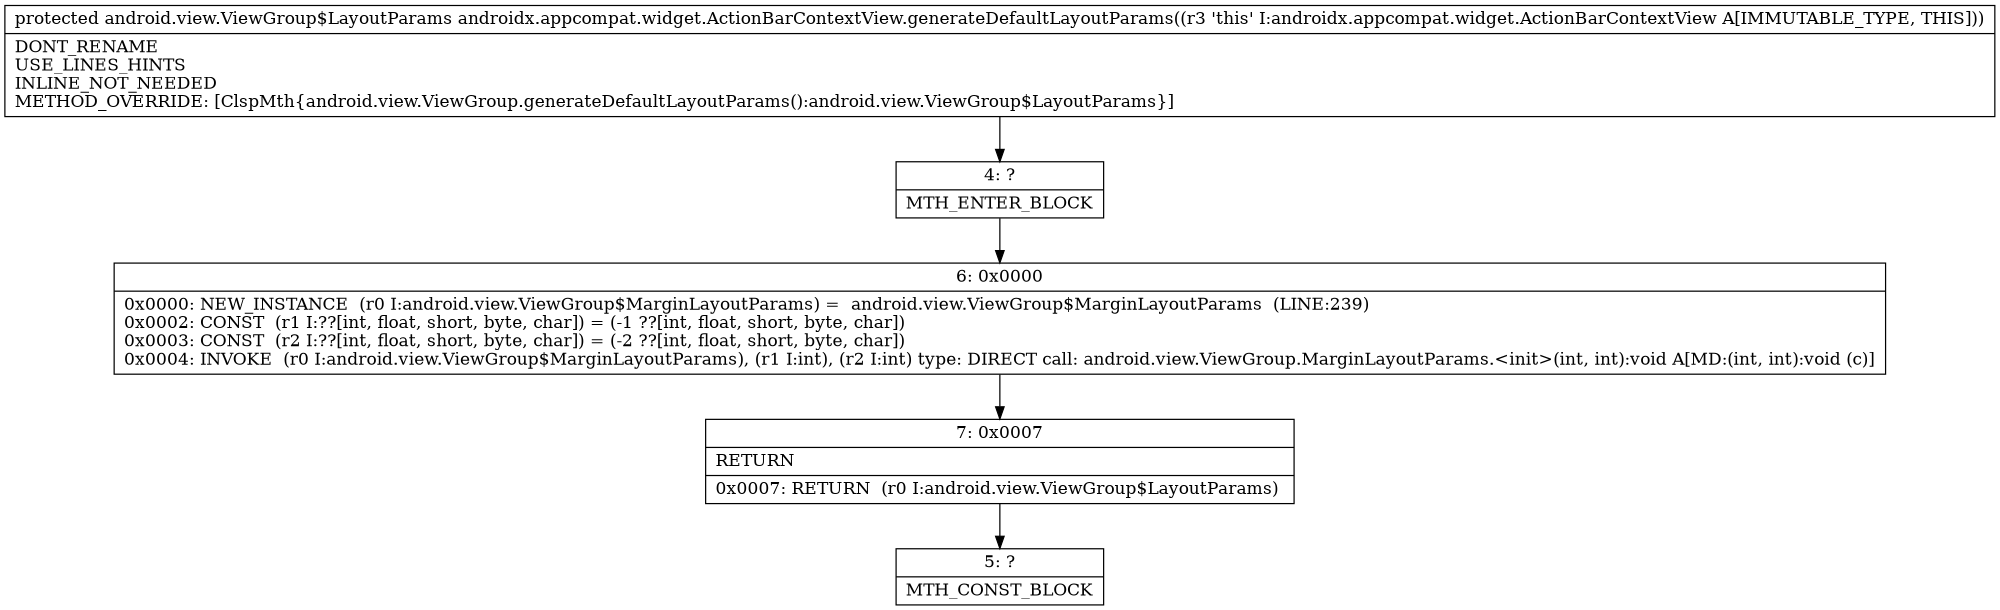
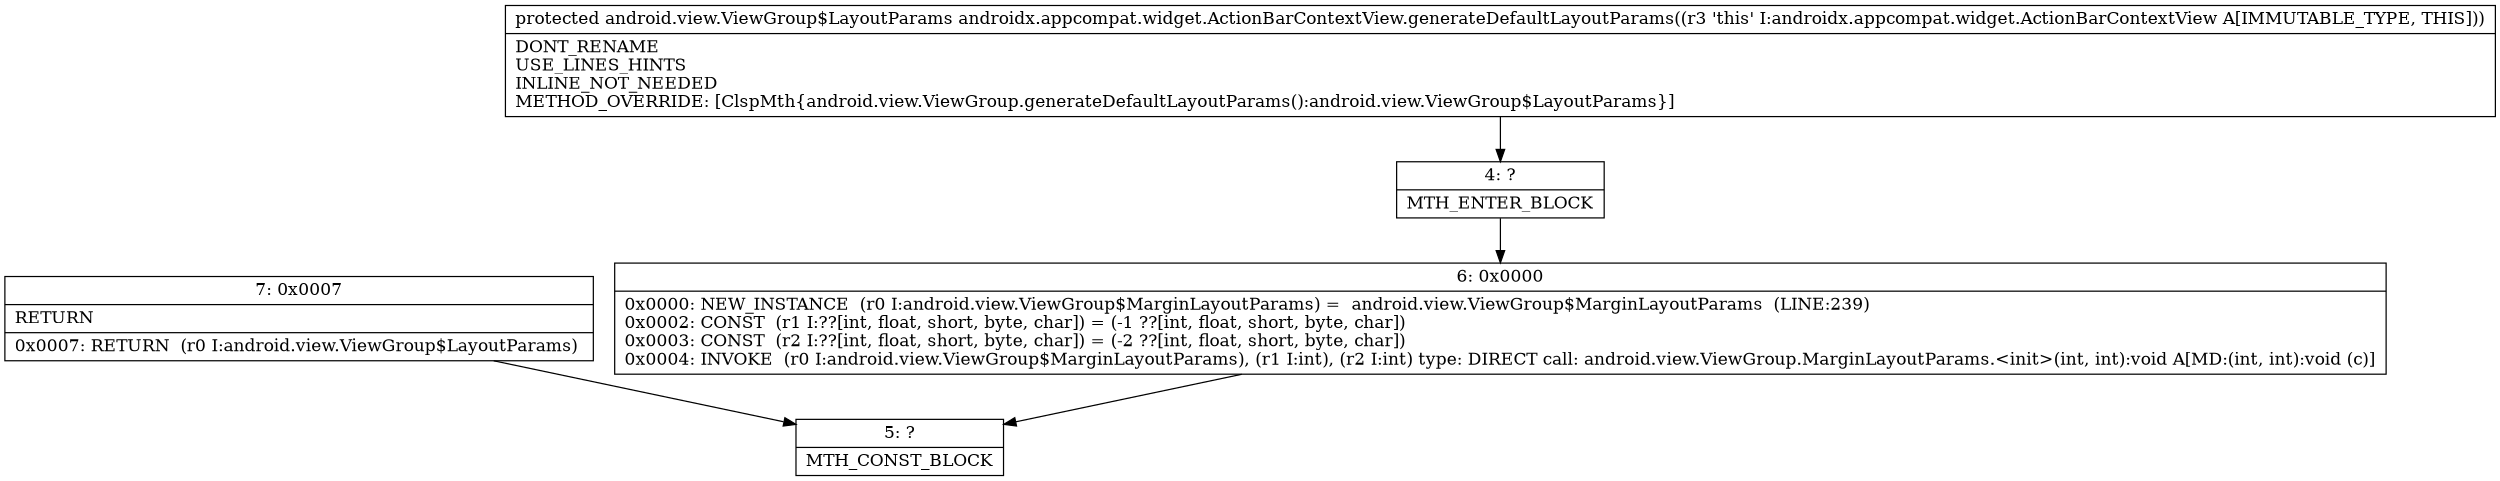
edge "6: 0x0000" -> "7: 0x0007": now "6: 0x0000" -> "5: ?"
